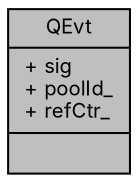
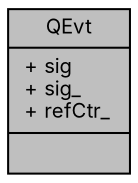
node "QEvt": text "+ poolId_" -> "+ sig_"
